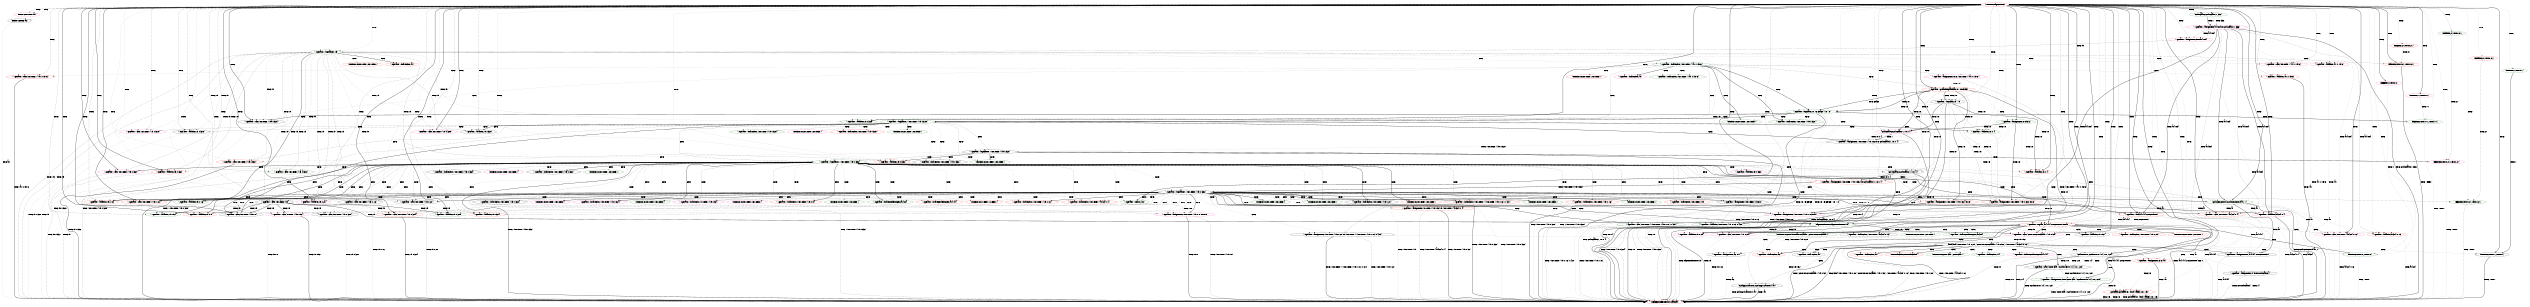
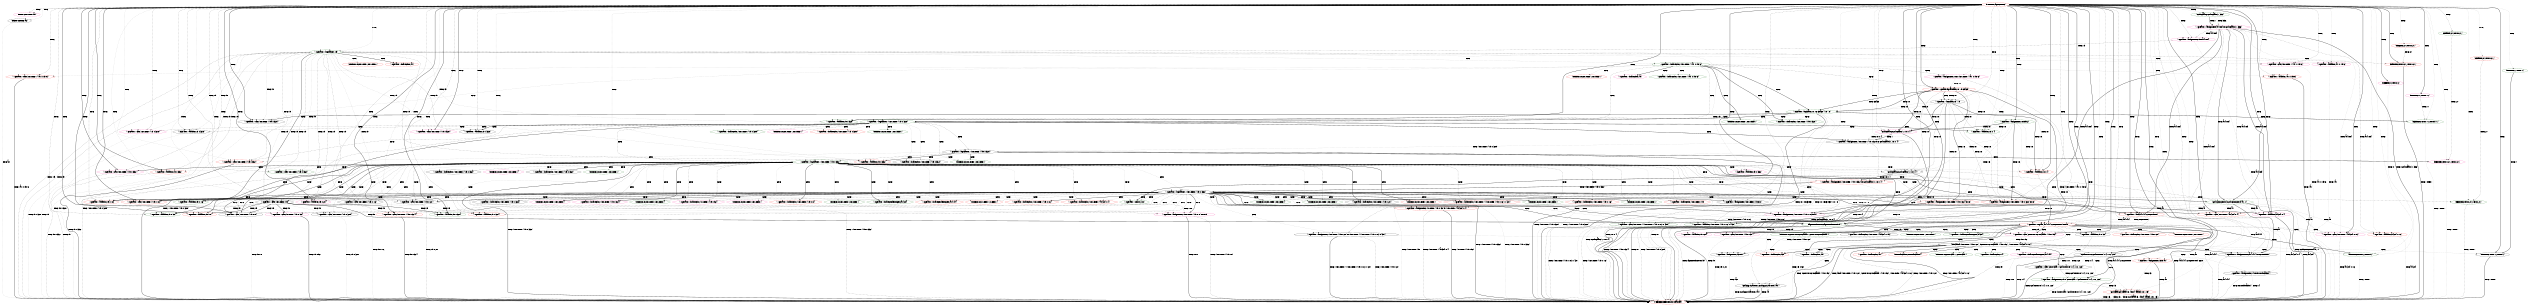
node "(UNKNOWN,const lessThan sockaddr *,const struct sockaddr *)": label "(UNKNOWN,const lessThan sockaddr *,const struct sockaddr *)" -> "(UNKNOWN,const struct sockaddr *,const struct sockaddr *)"
